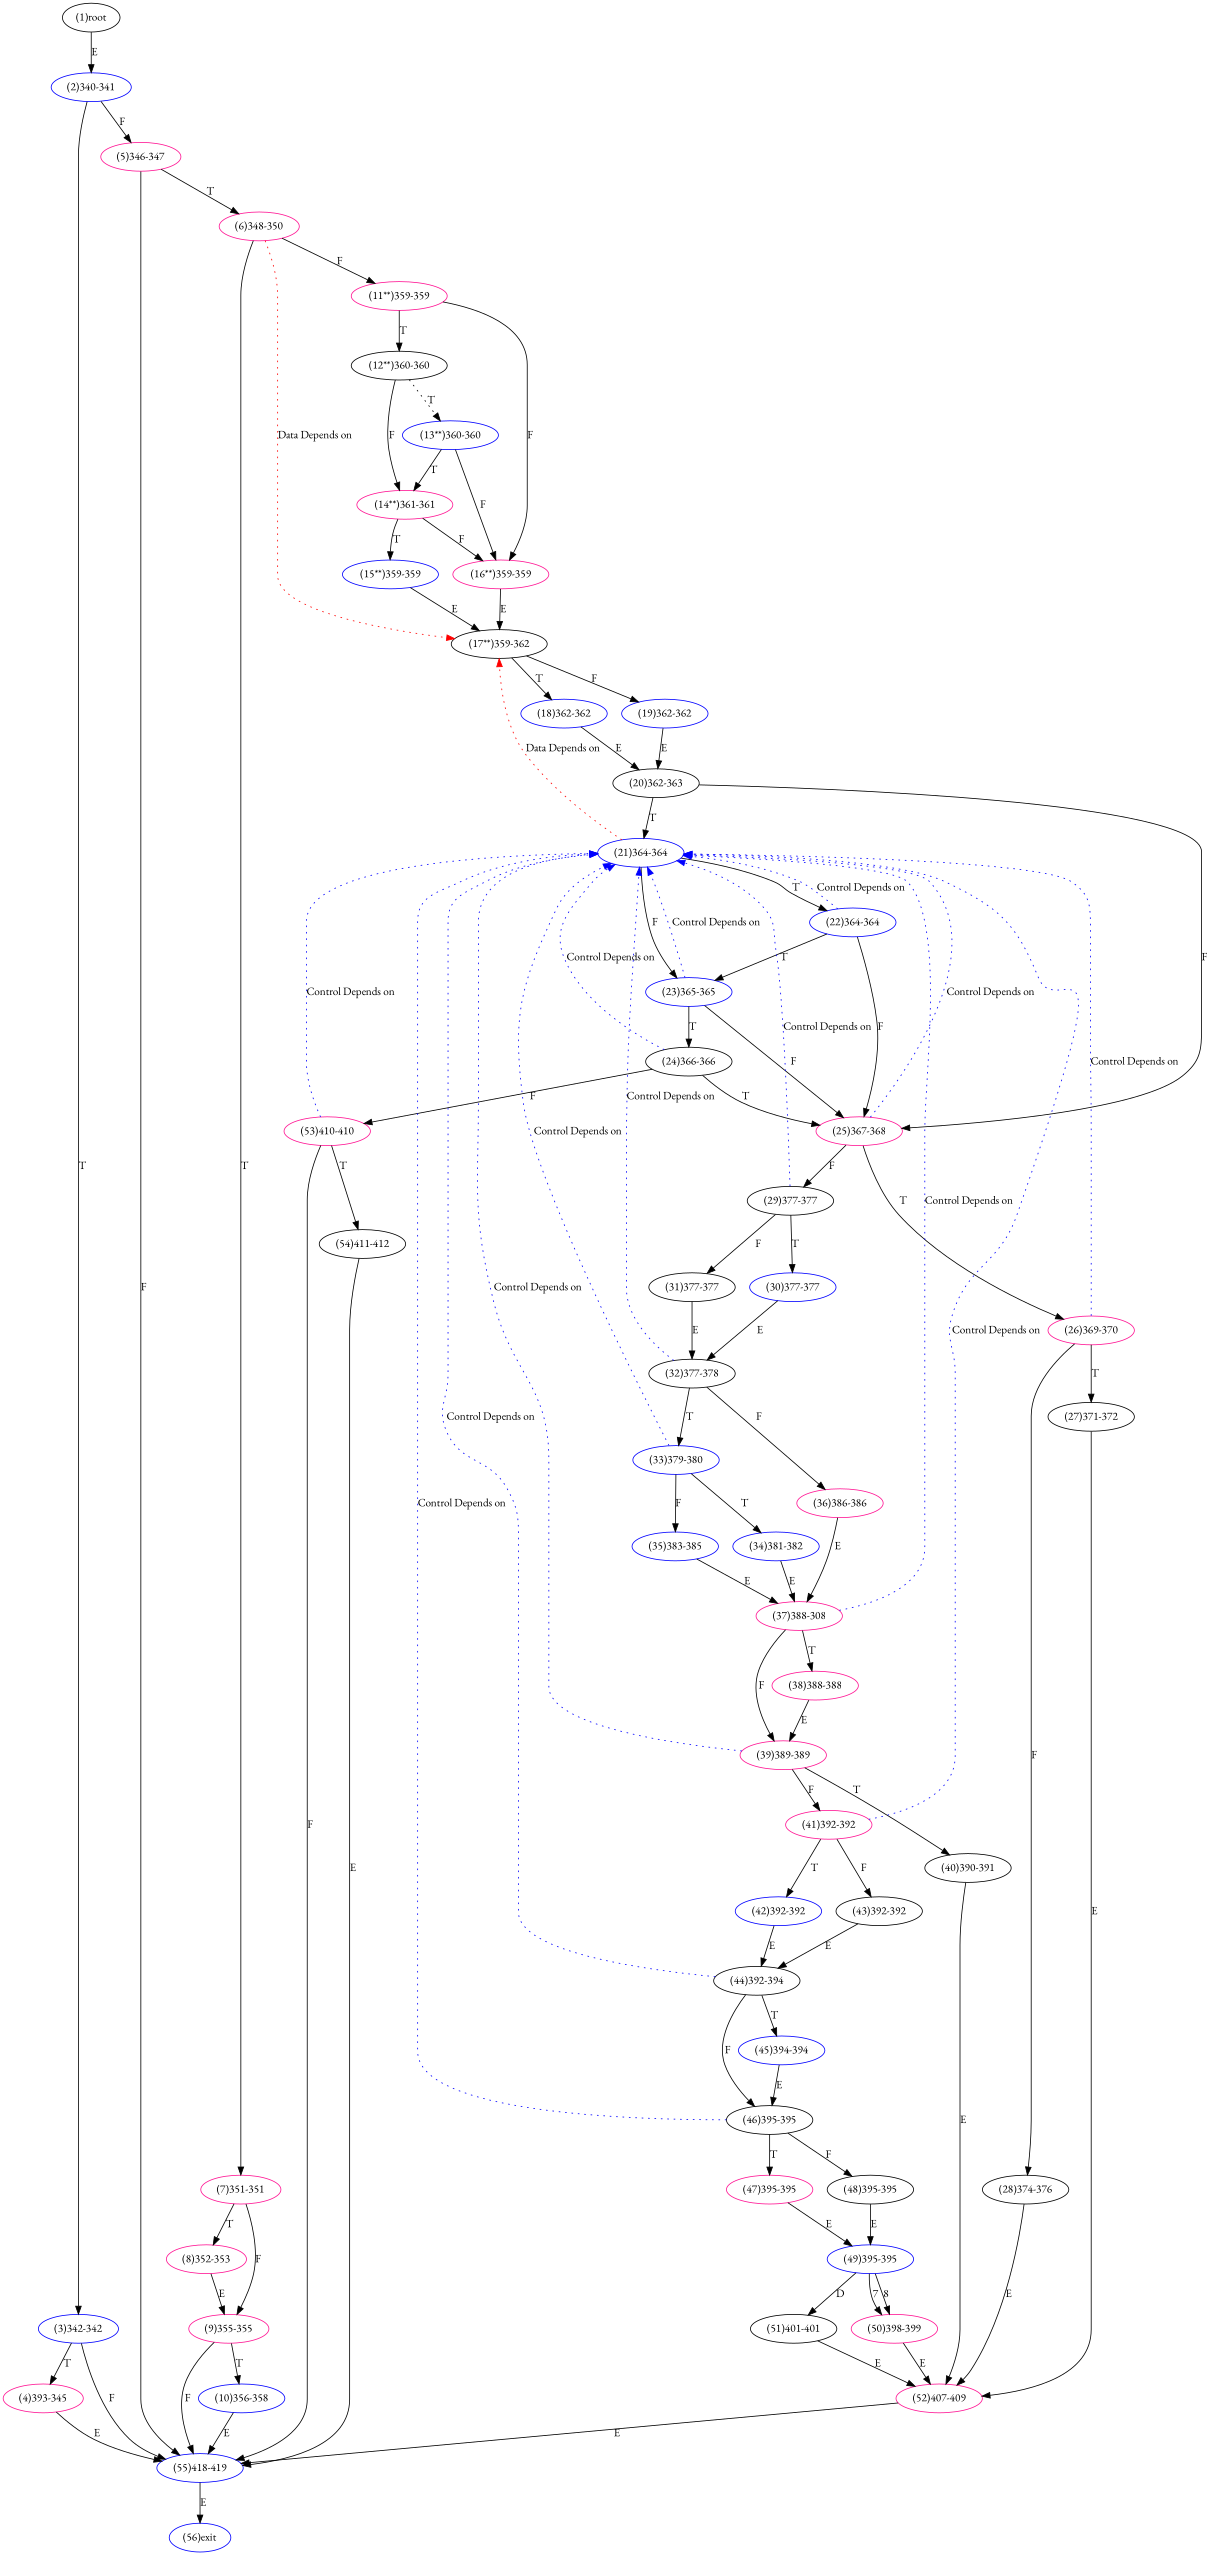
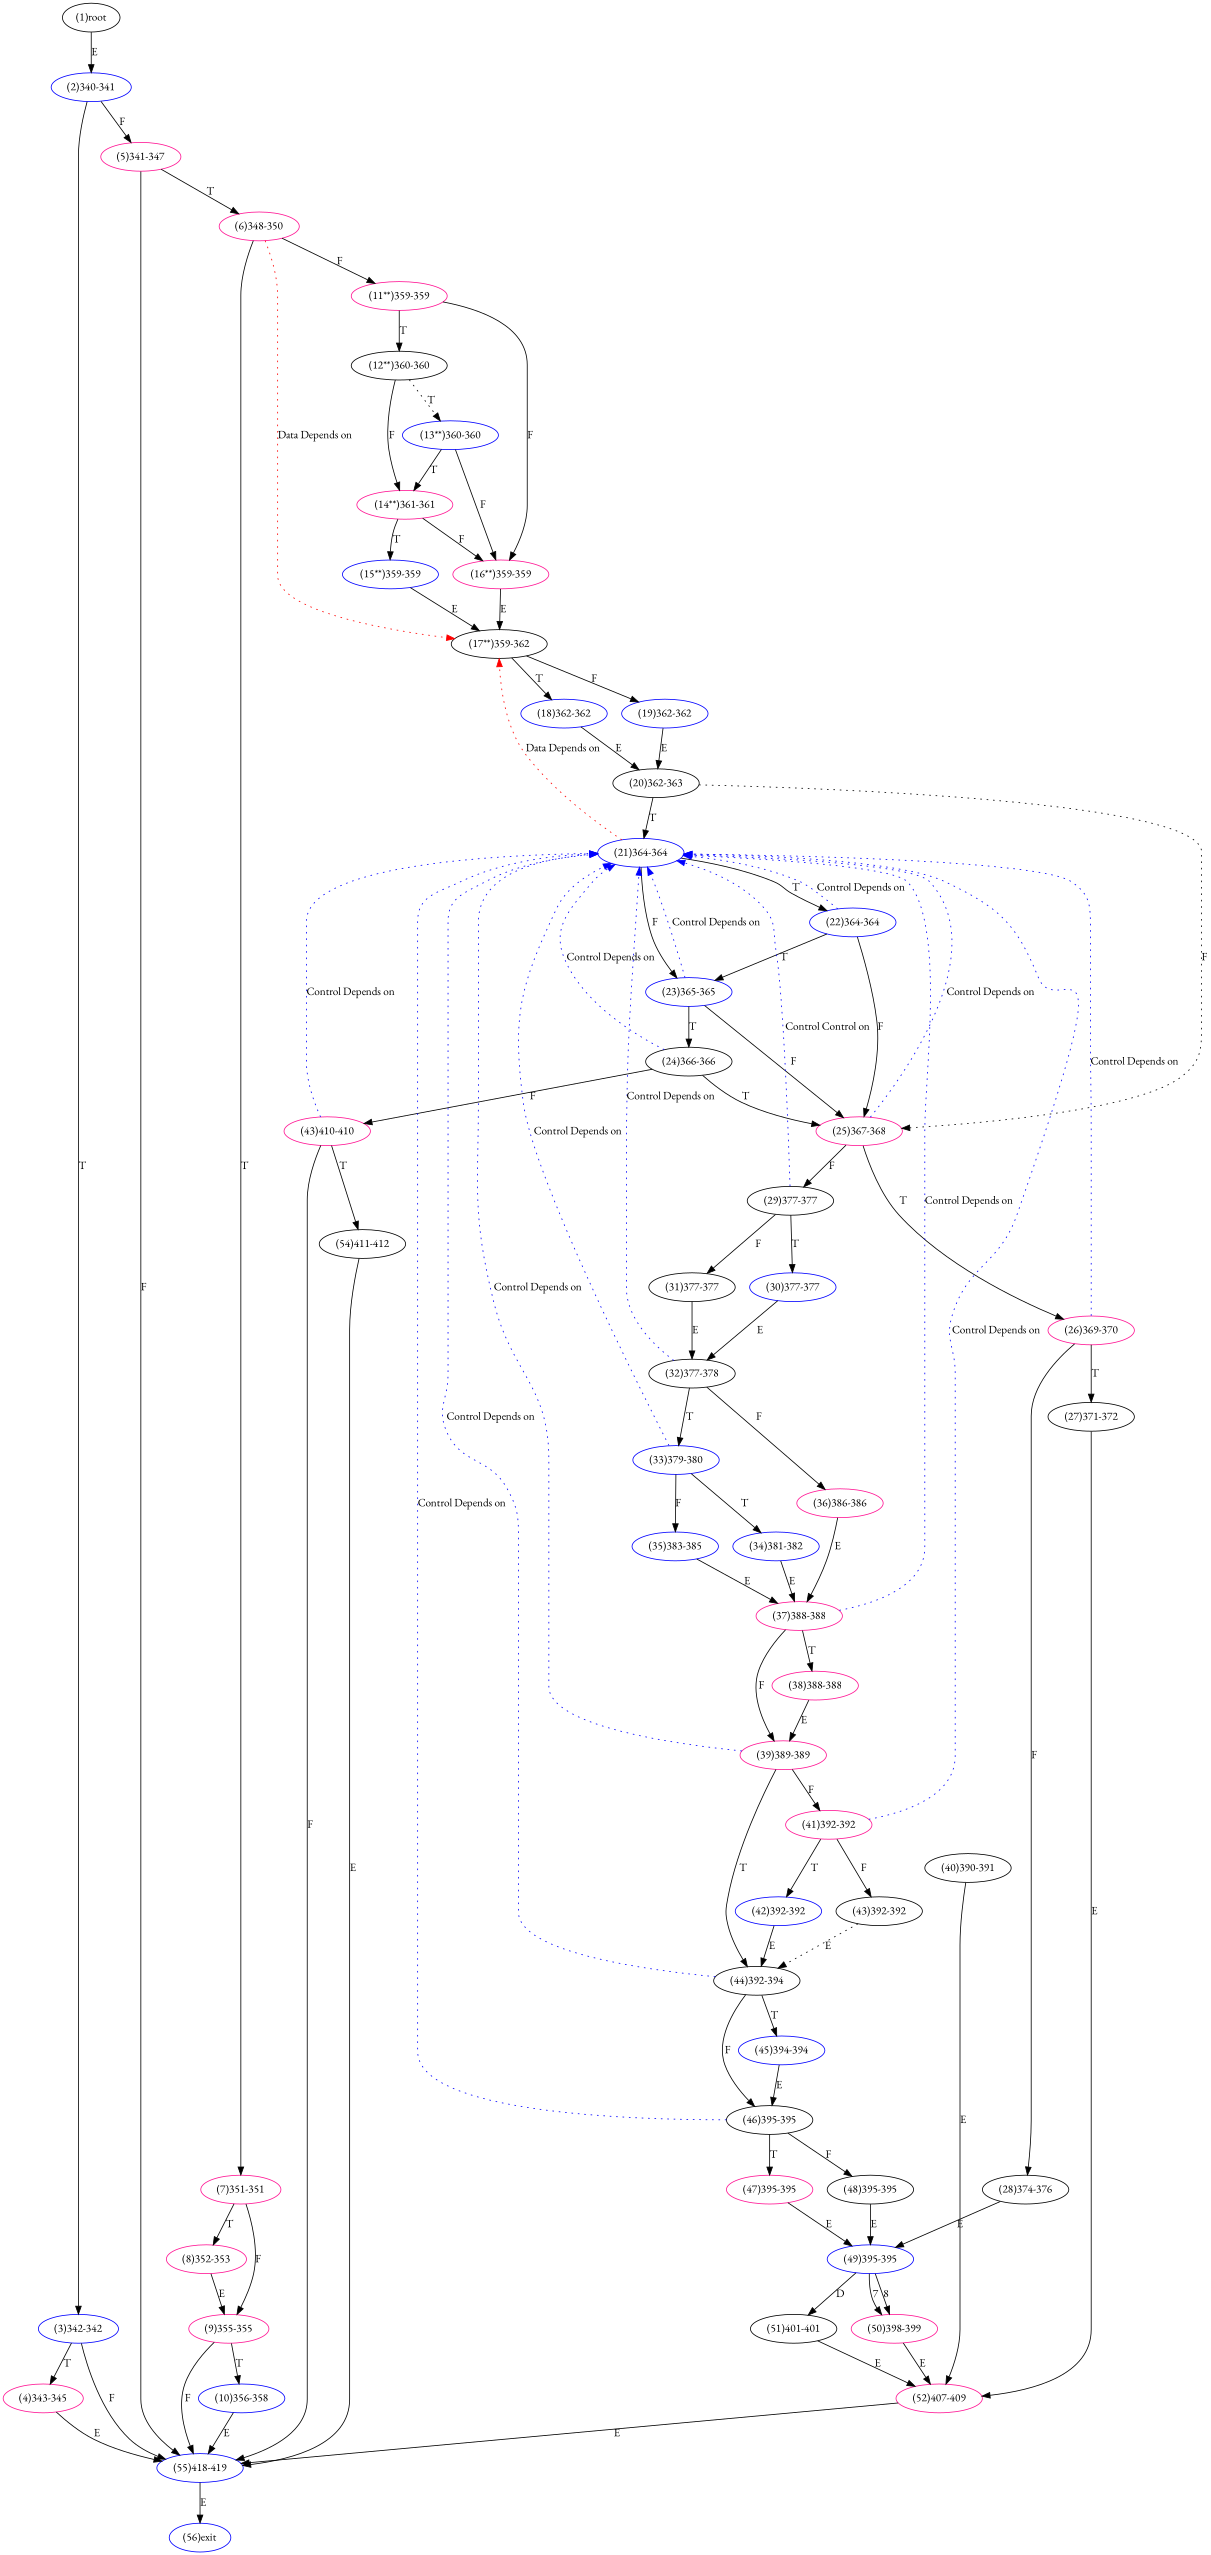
node "(5)346-347": label "(5)346-347" -> "(5)341-347"
edge "(20)362-363" -> "(25)367-368": style solid -> dotted
edge "(29)377-377" -> "(21)364-364": label "Control Depends on" -> "Control Control on"
node "(53)410-410": label "(53)410-410" -> "(43)410-410"
node "(37)388-308": label "(37)388-308" -> "(37)388-388"
edge "(39)389-389" -> "(40)390-391": now "(39)389-389" -> "(44)392-394"
edge "(43)392-392" -> "(44)392-394": style solid -> dotted
edge "(28)374-376" -> "(52)407-409": now "(28)374-376" -> "(49)395-395"
node "(4)393-345": label "(4)393-345" -> "(4)343-345"
